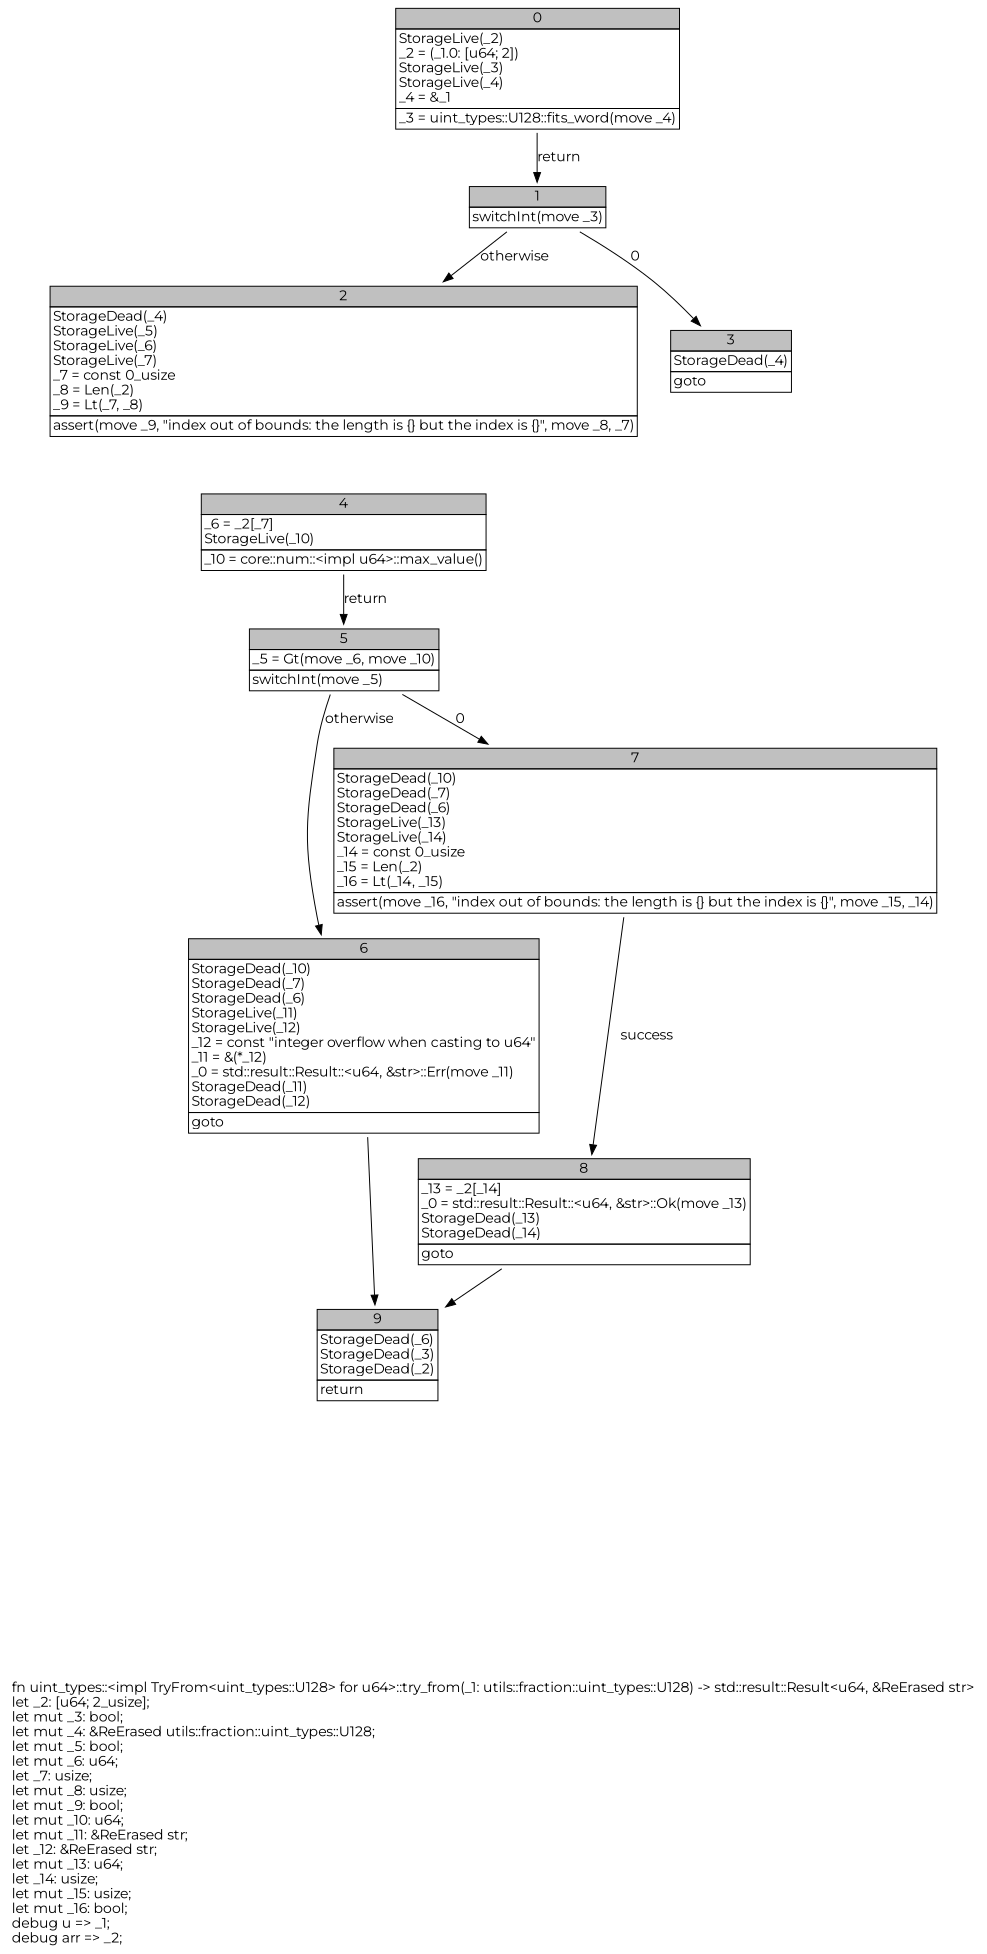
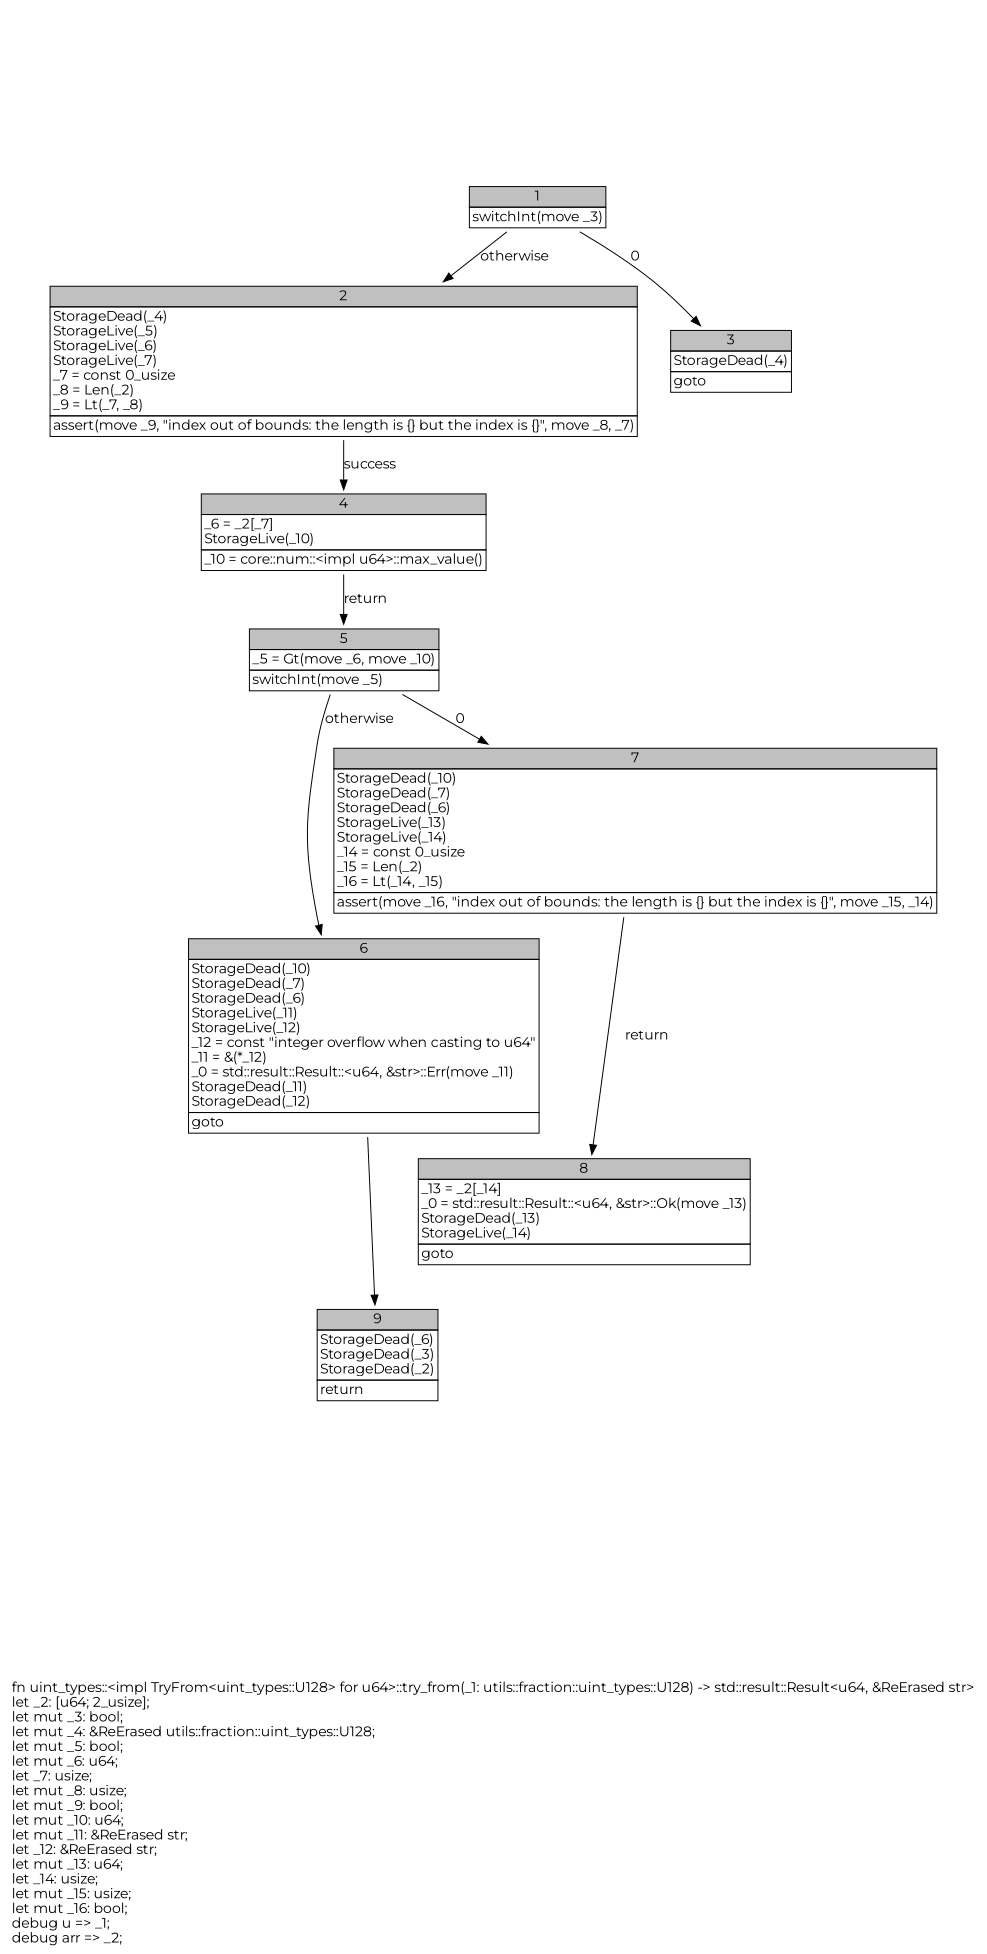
node "0": removed
edge "2" -> "4": added, label "success"
edge "7" -> "8": label "success" -> "return"
node "8": text "StorageDead(_14)" -> "StorageLive(_14)"
edge "8" -> "9": removed
